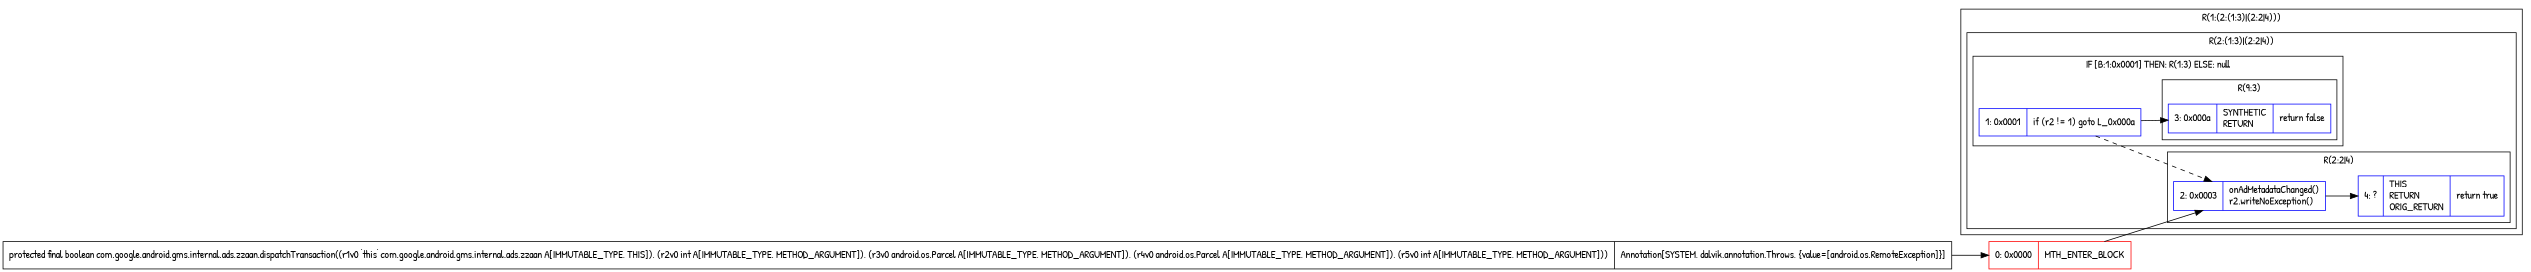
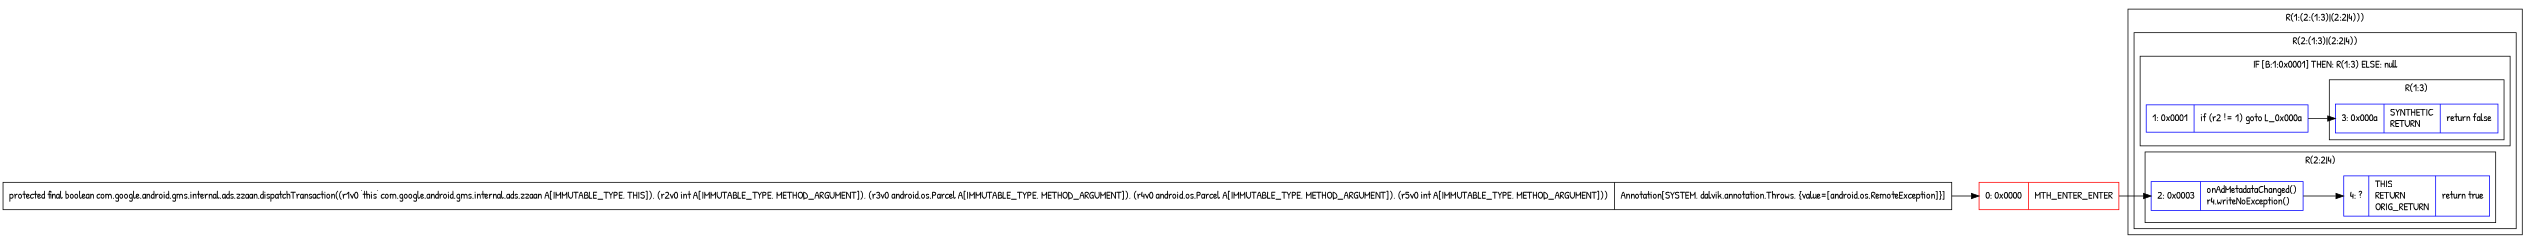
cluster "R(9:3)": label "R(9:3)" -> "R(1:3)"
edge "1: 0x0001" -> "2: 0x0003": removed
node "2: 0x0003": text "r2.writeNoException()" -> "r4.writeNoException()"
node "0: 0x0000": text "MTH_ENTER_BLOCK" -> "MTH_ENTER_ENTER"
